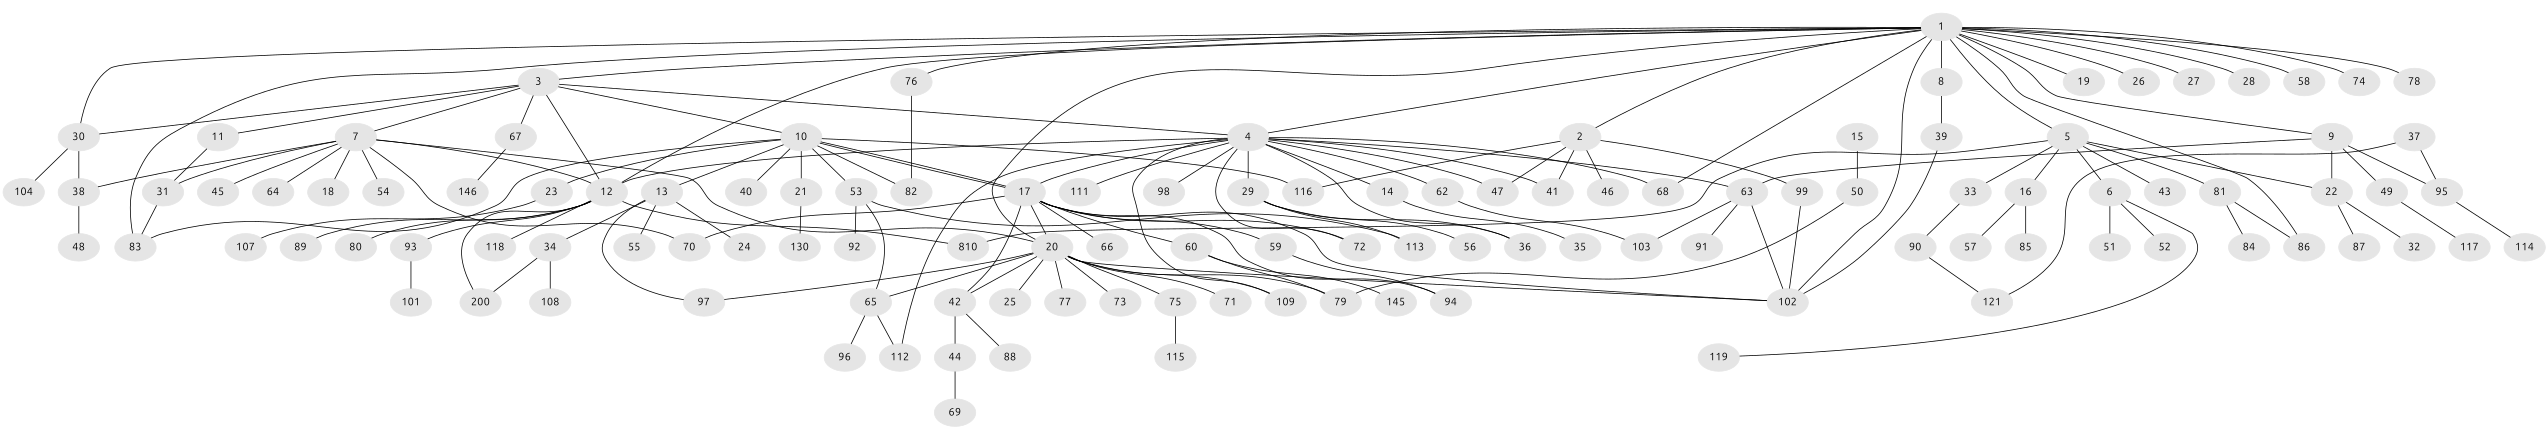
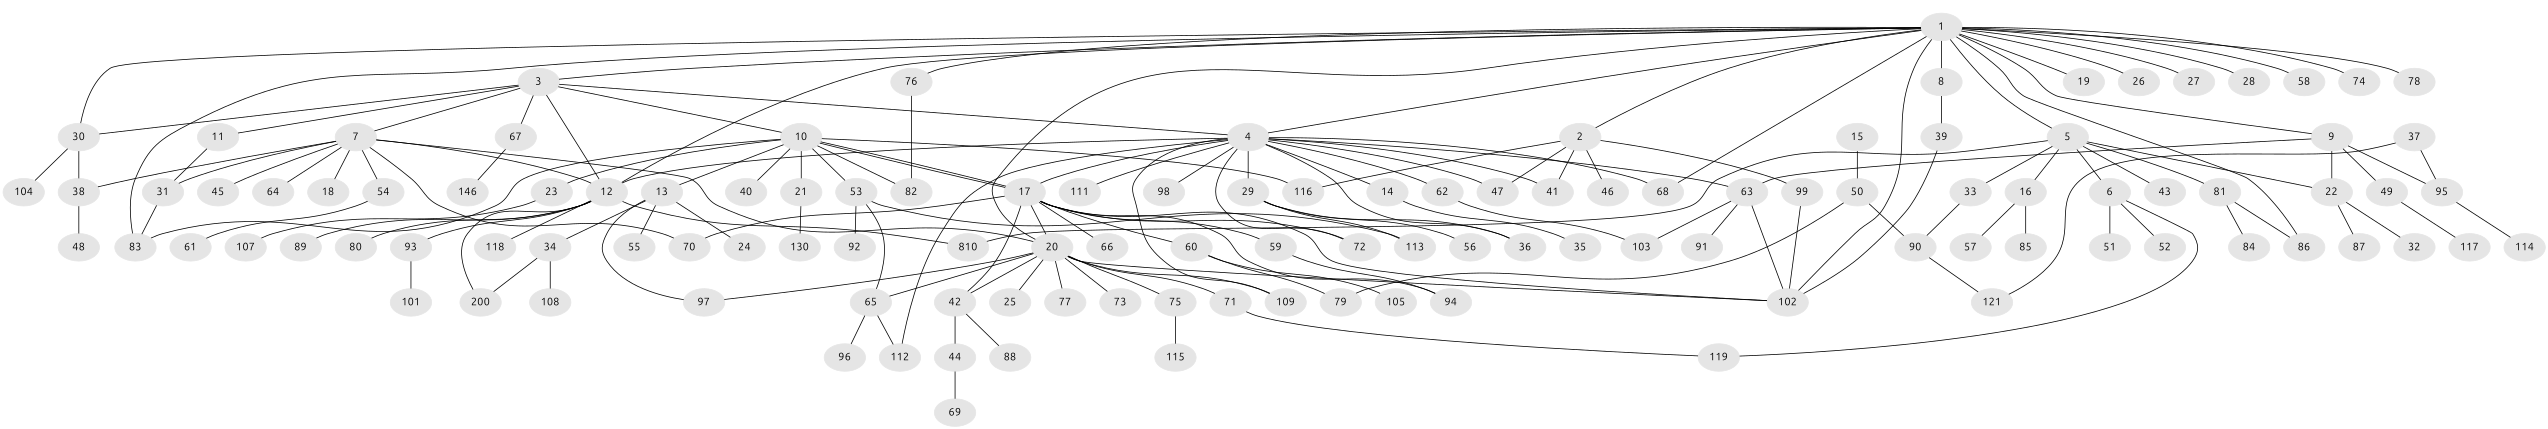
edge "50" -- "90": added
node "61": added
edge "20" -- "79": removed
node "145": label "145" -> "105"
edge "71" -- "119": added
